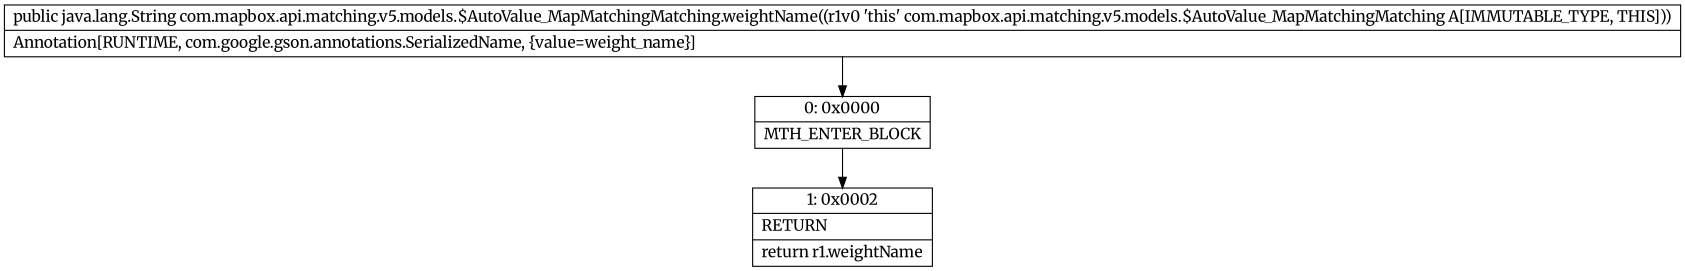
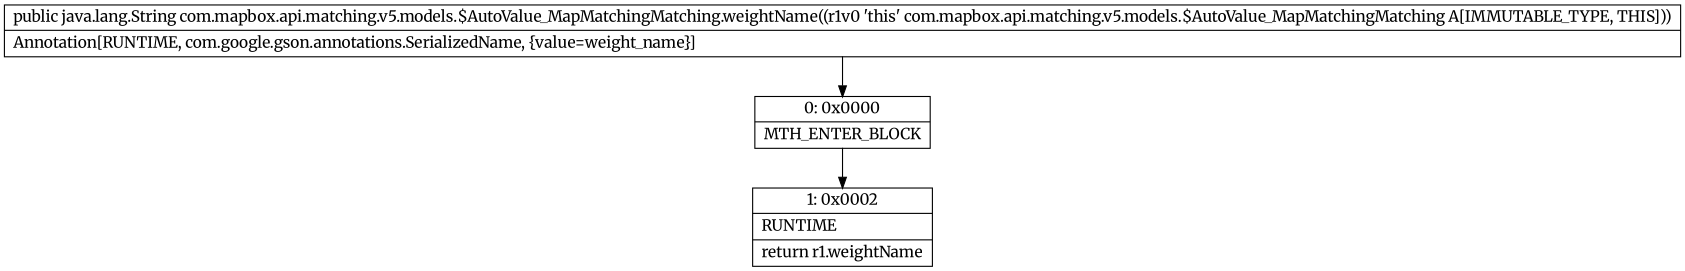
node "1: 0x0002": text "RETURN" -> "RUNTIME"
